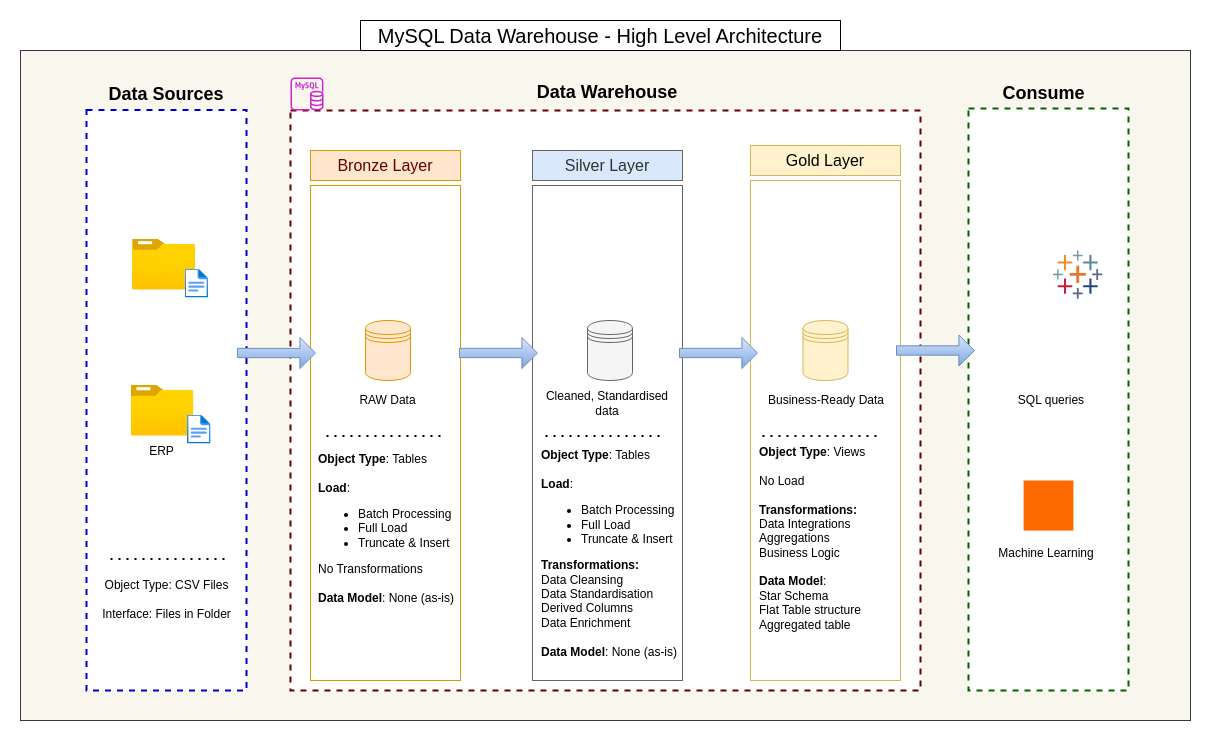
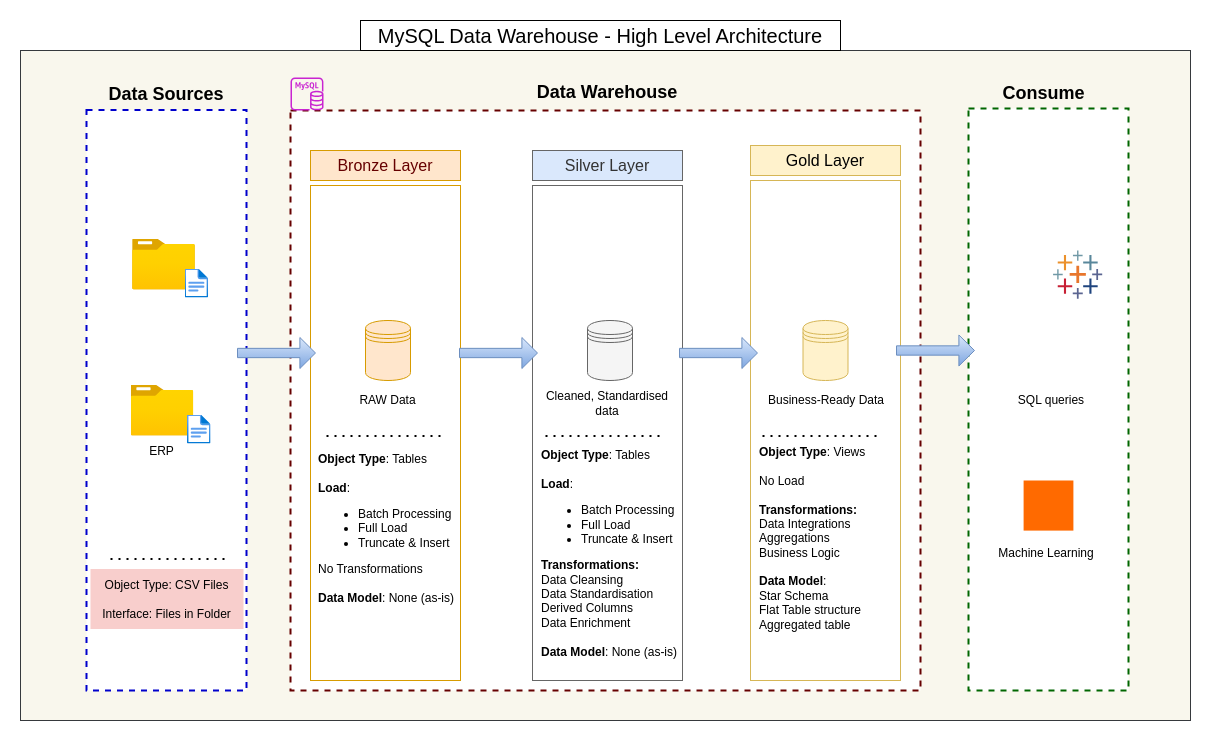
node "Object Type: CSV Files Interface: Files in Folder": fillcolor #ffffff -> #f8cecc
